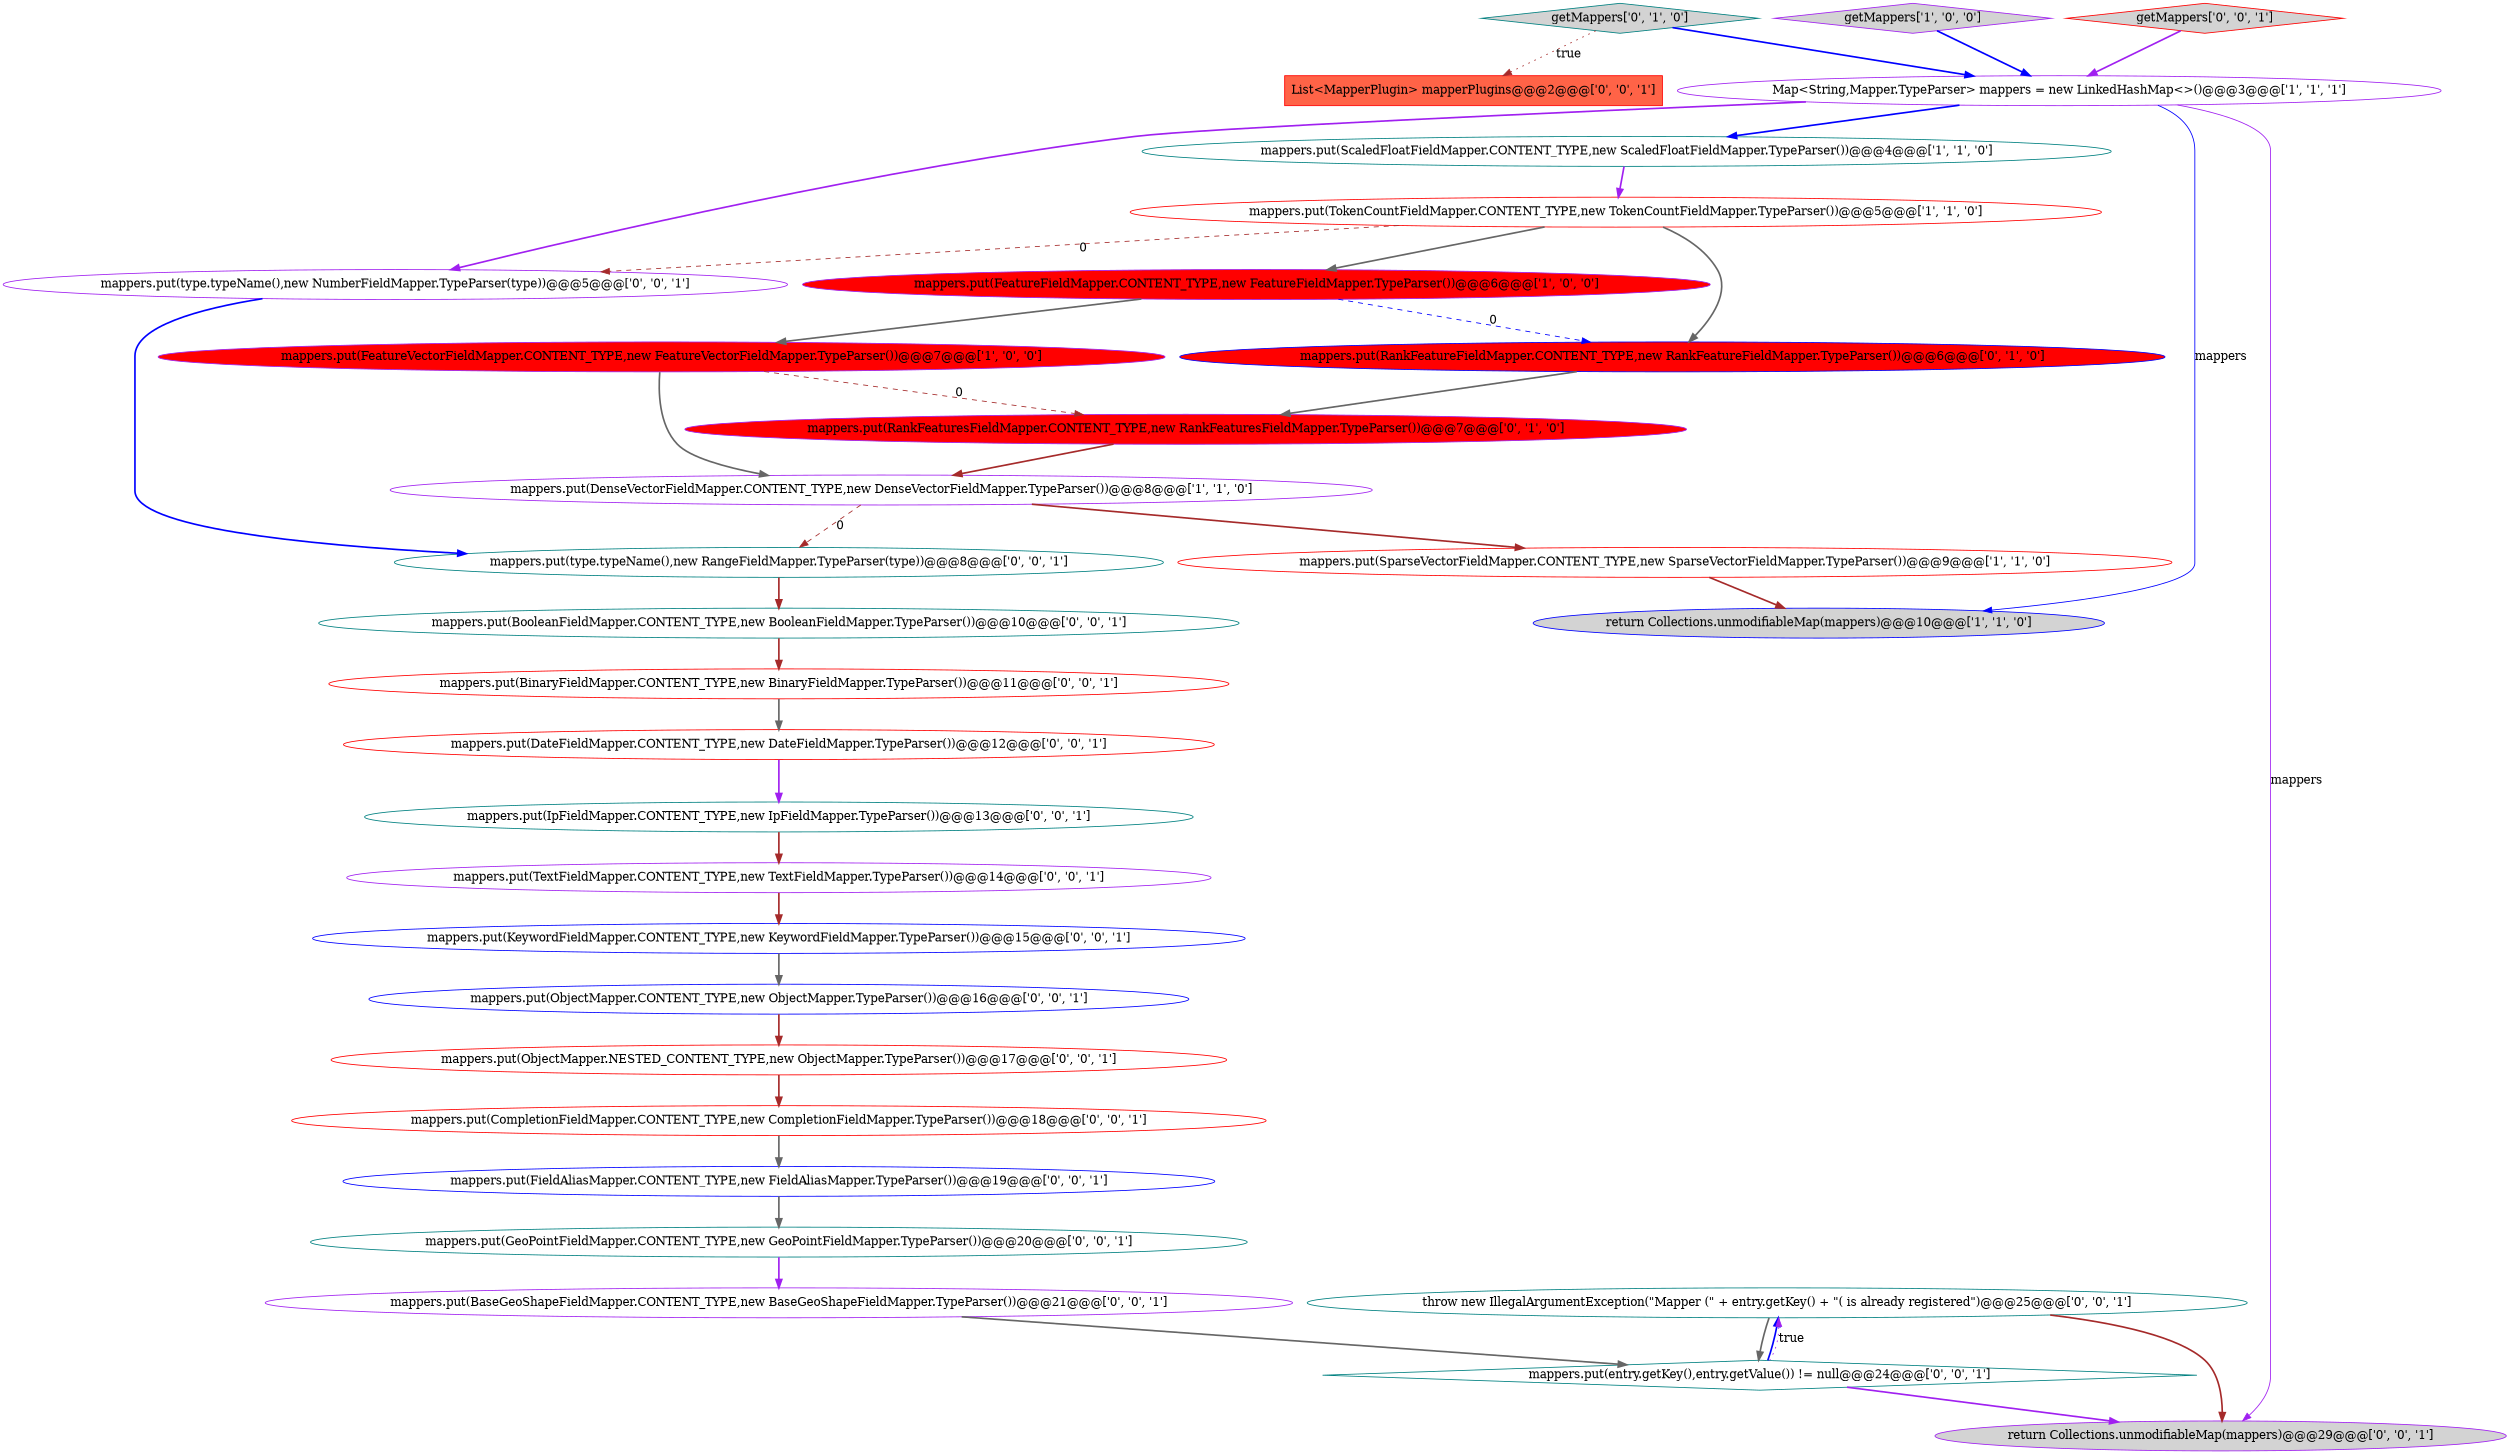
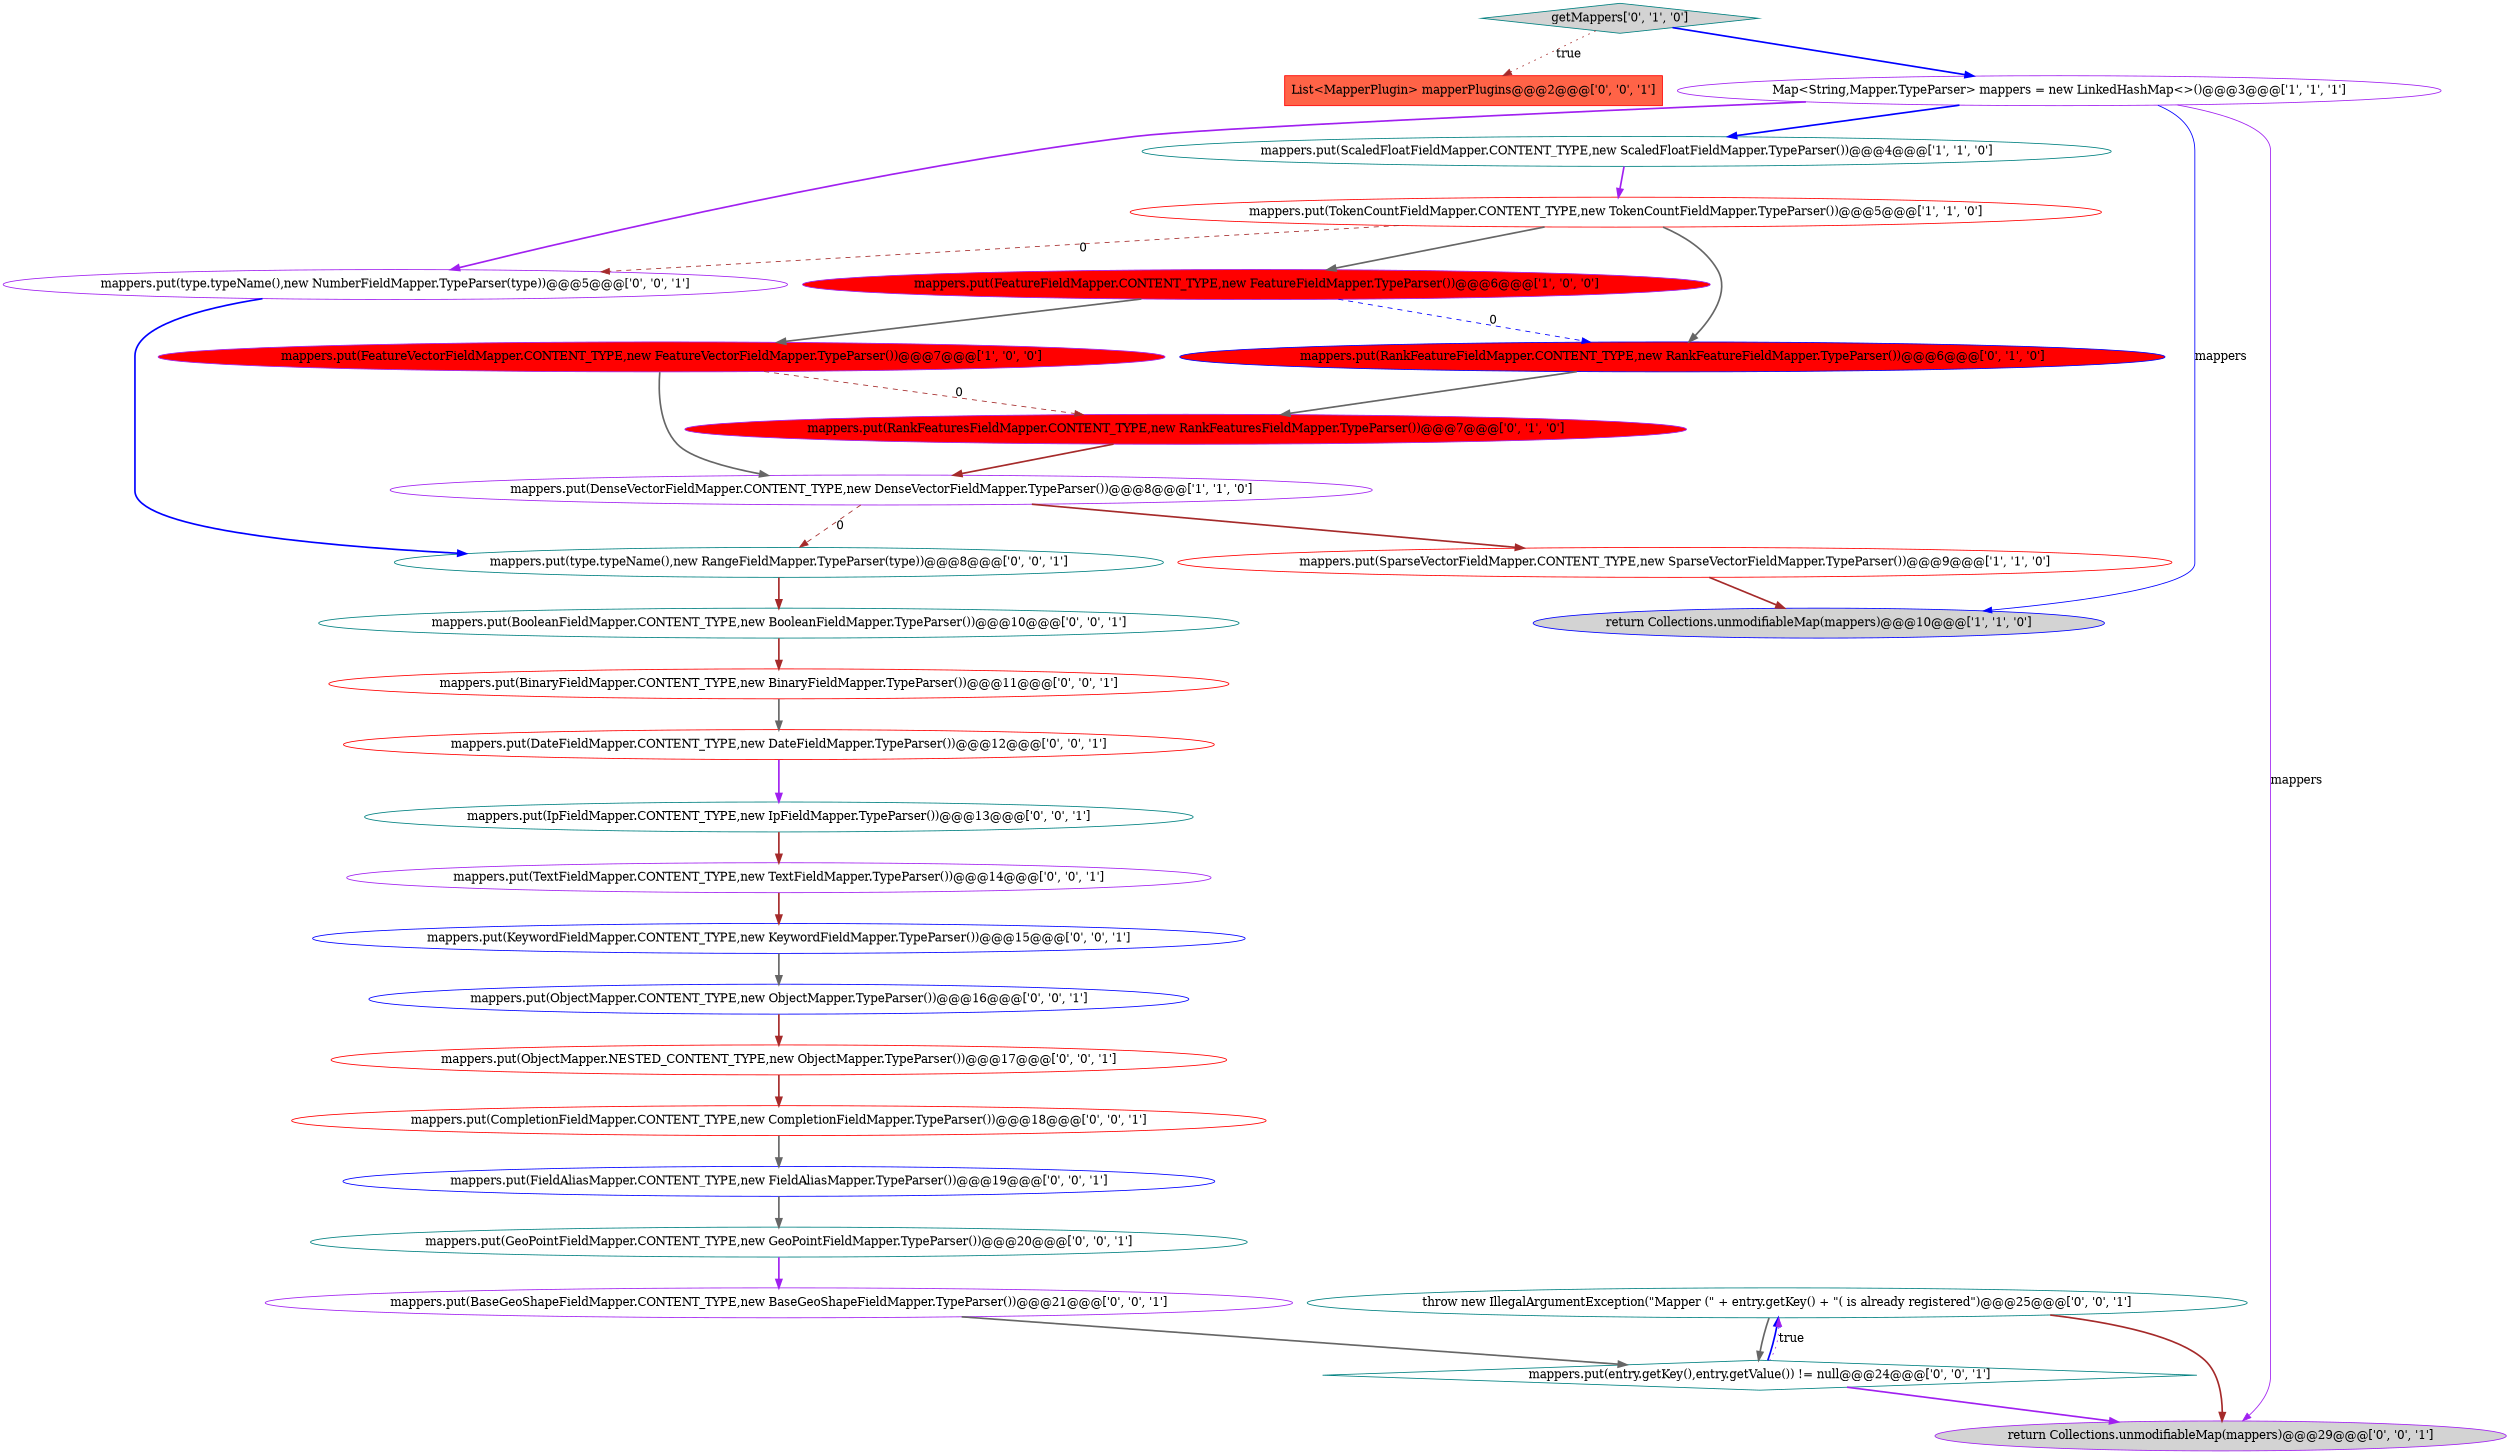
node "getMappers['1', '0', '0']": removed
node "getMappers['0', '0', '1']": removed
